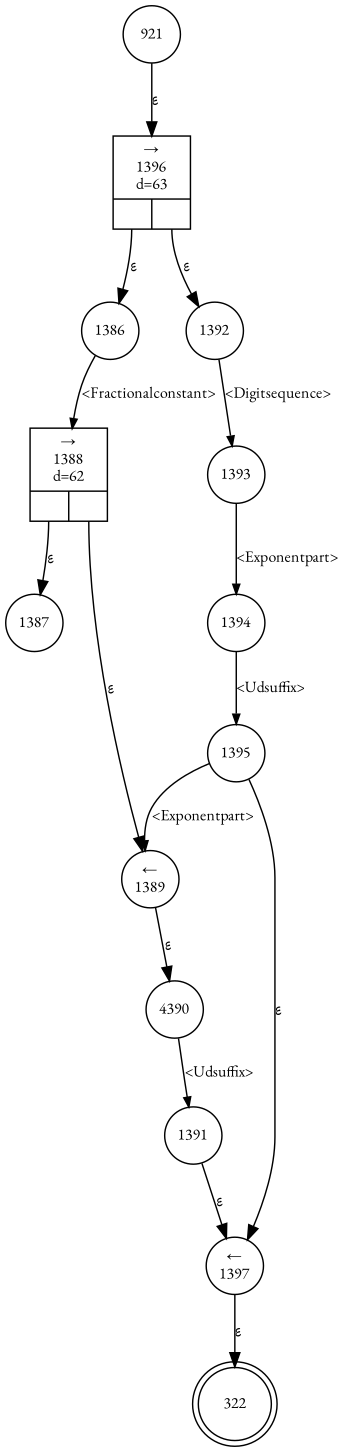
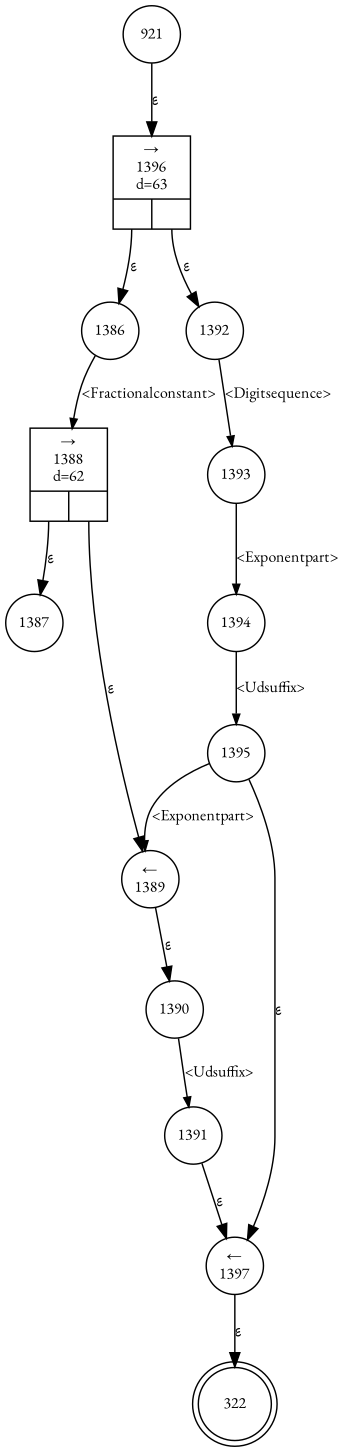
node "4390": label "4390" -> "1390"
